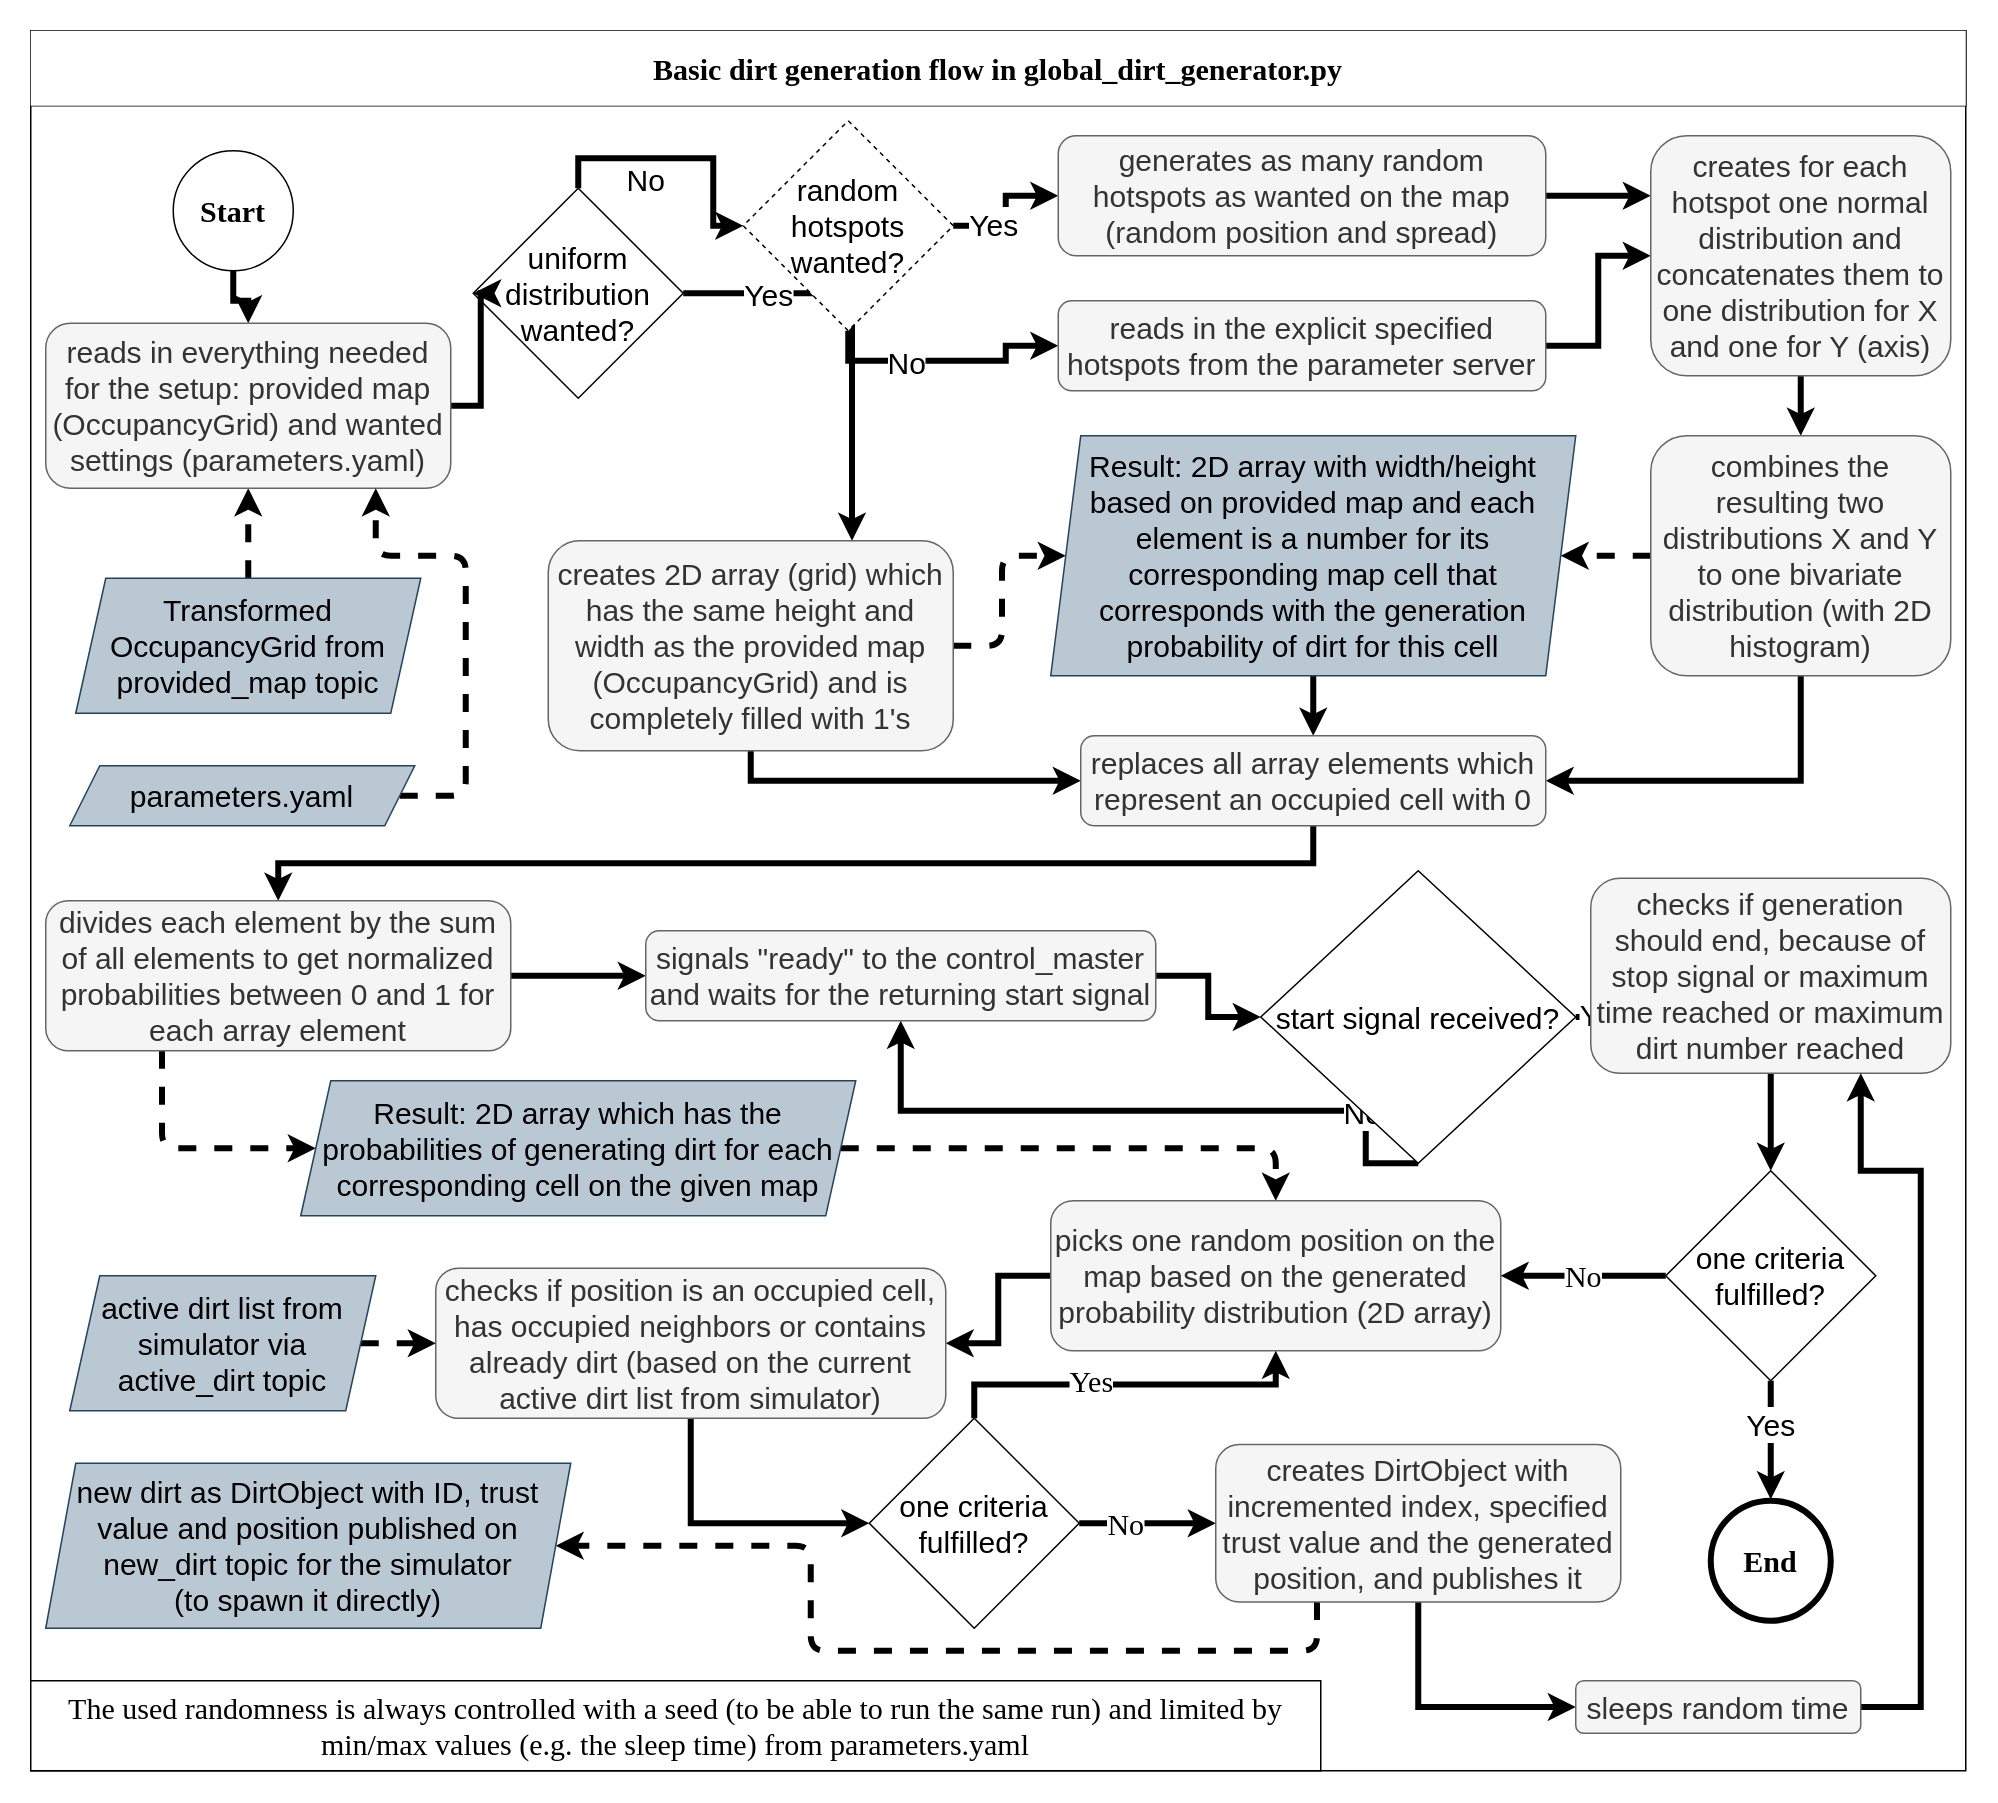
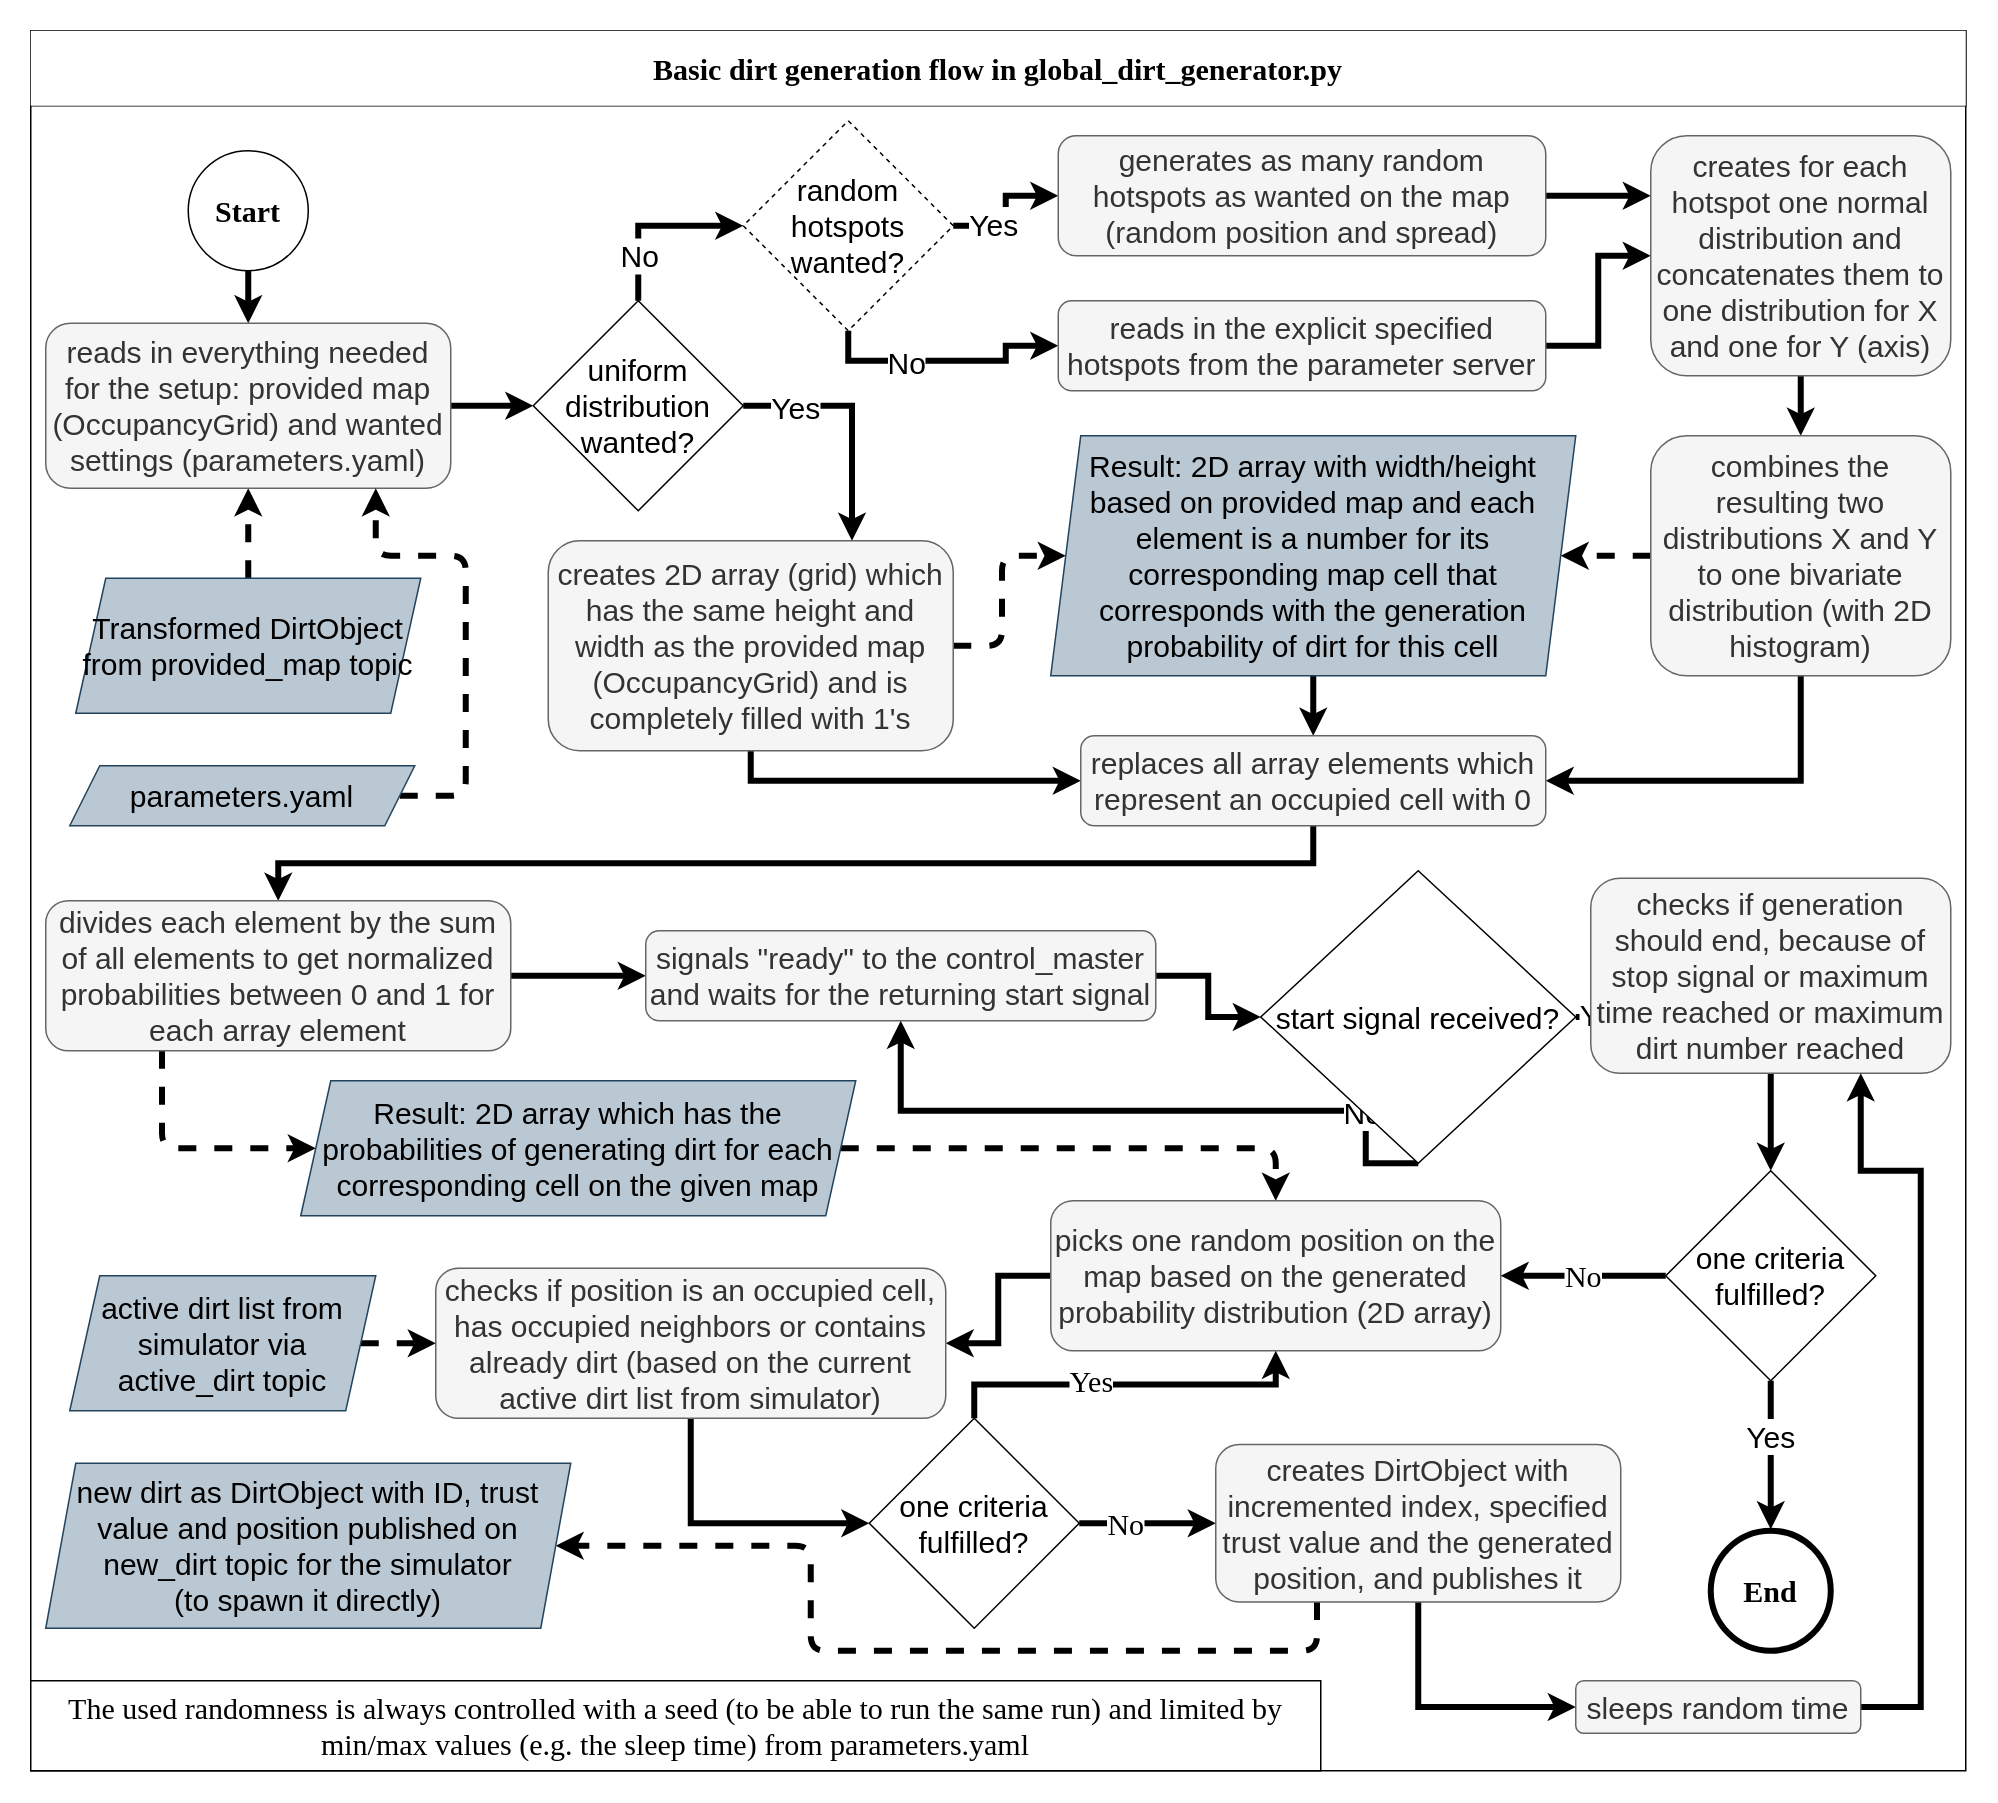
node "Start": moved (233, 211) -> (248, 211)
node "uniform distribution wanted?": moved (578, 293) -> (638, 406)
node "Transformed OccupancyGrid from provided_map topic": label "Transformed OccupancyGrid from provided_map topic" -> "Transformed DirtObject from provided_map topic"
node "End": moved (1771, 1561) -> (1771, 1591)
